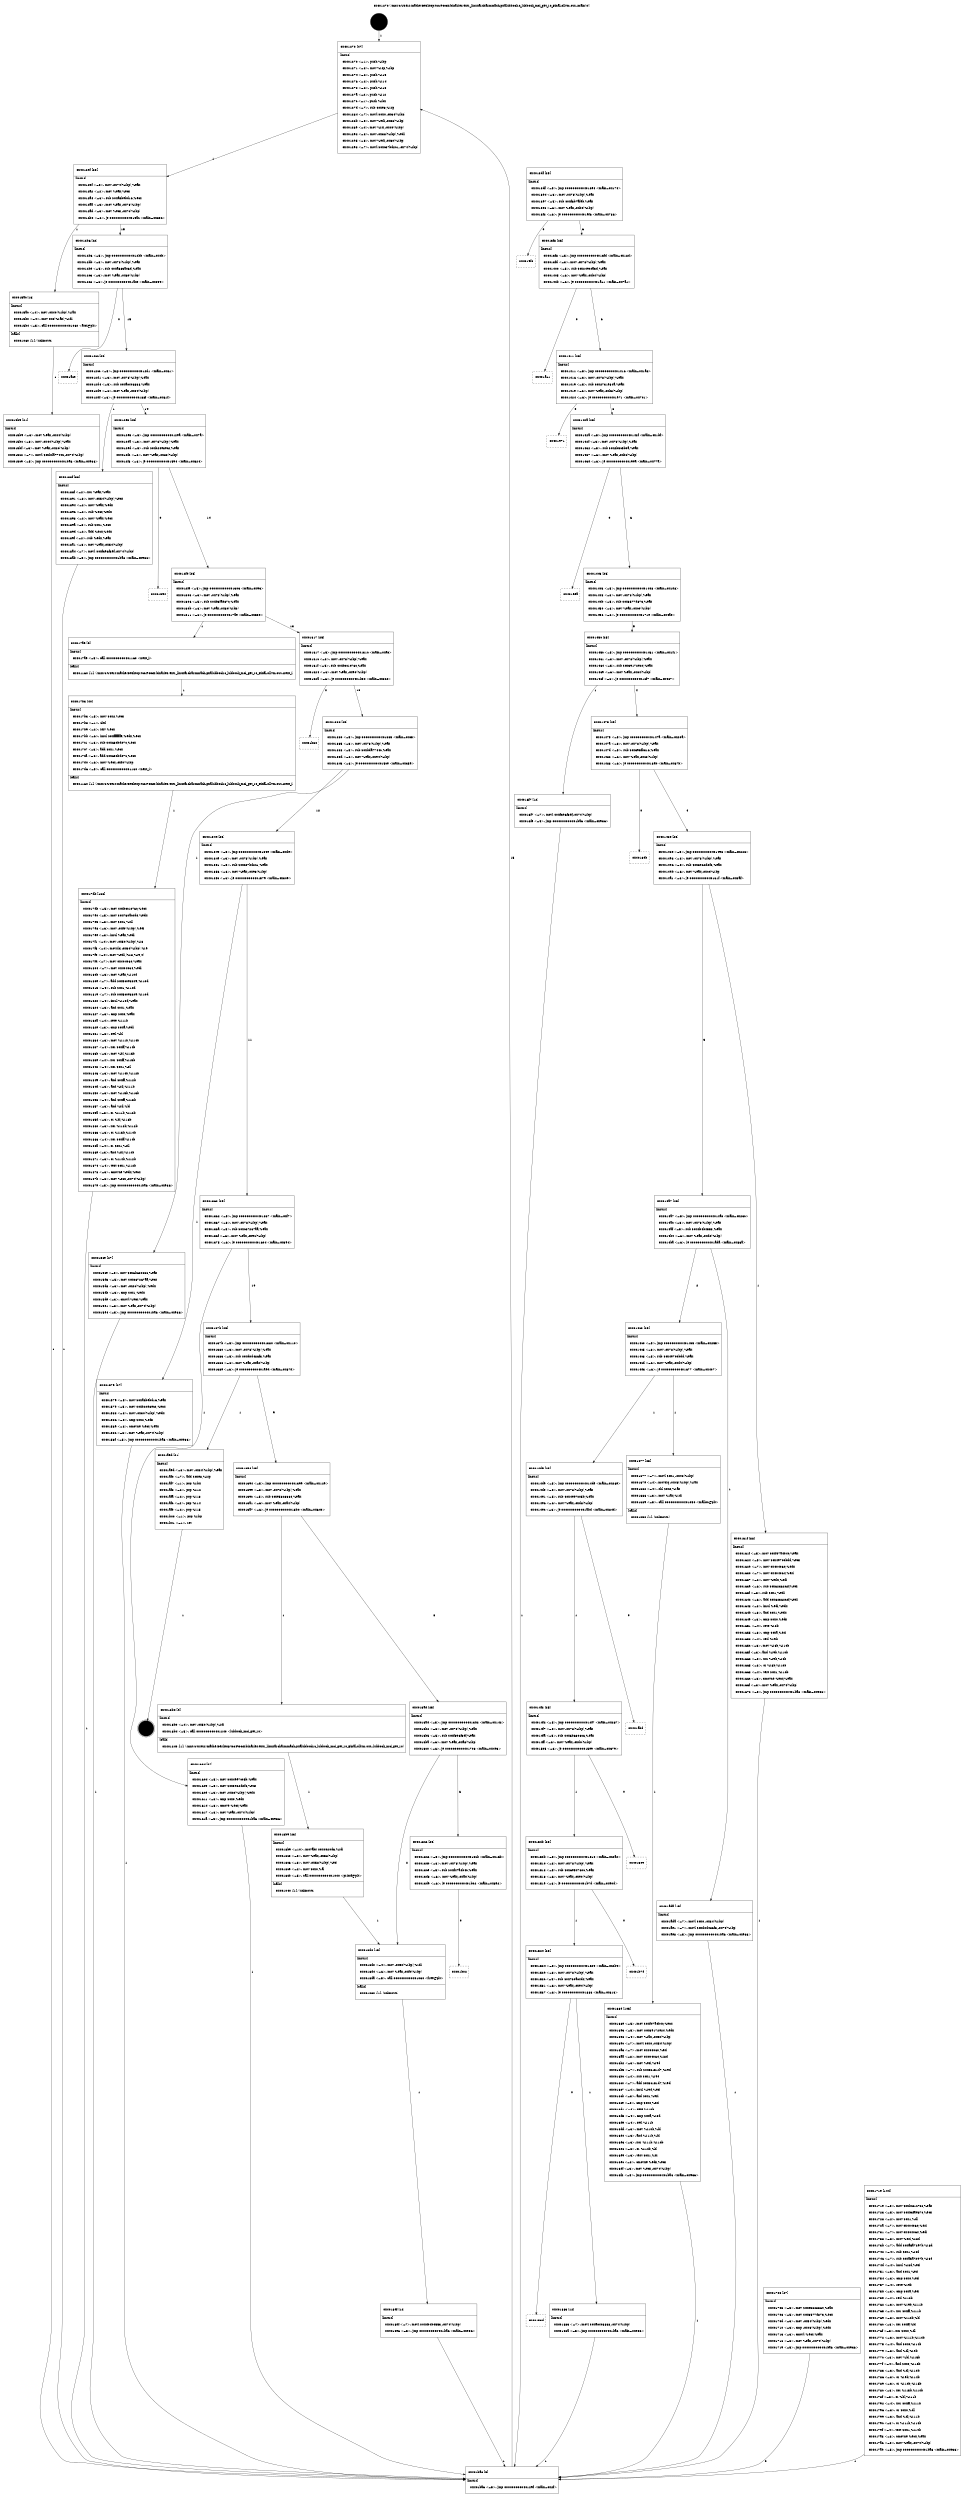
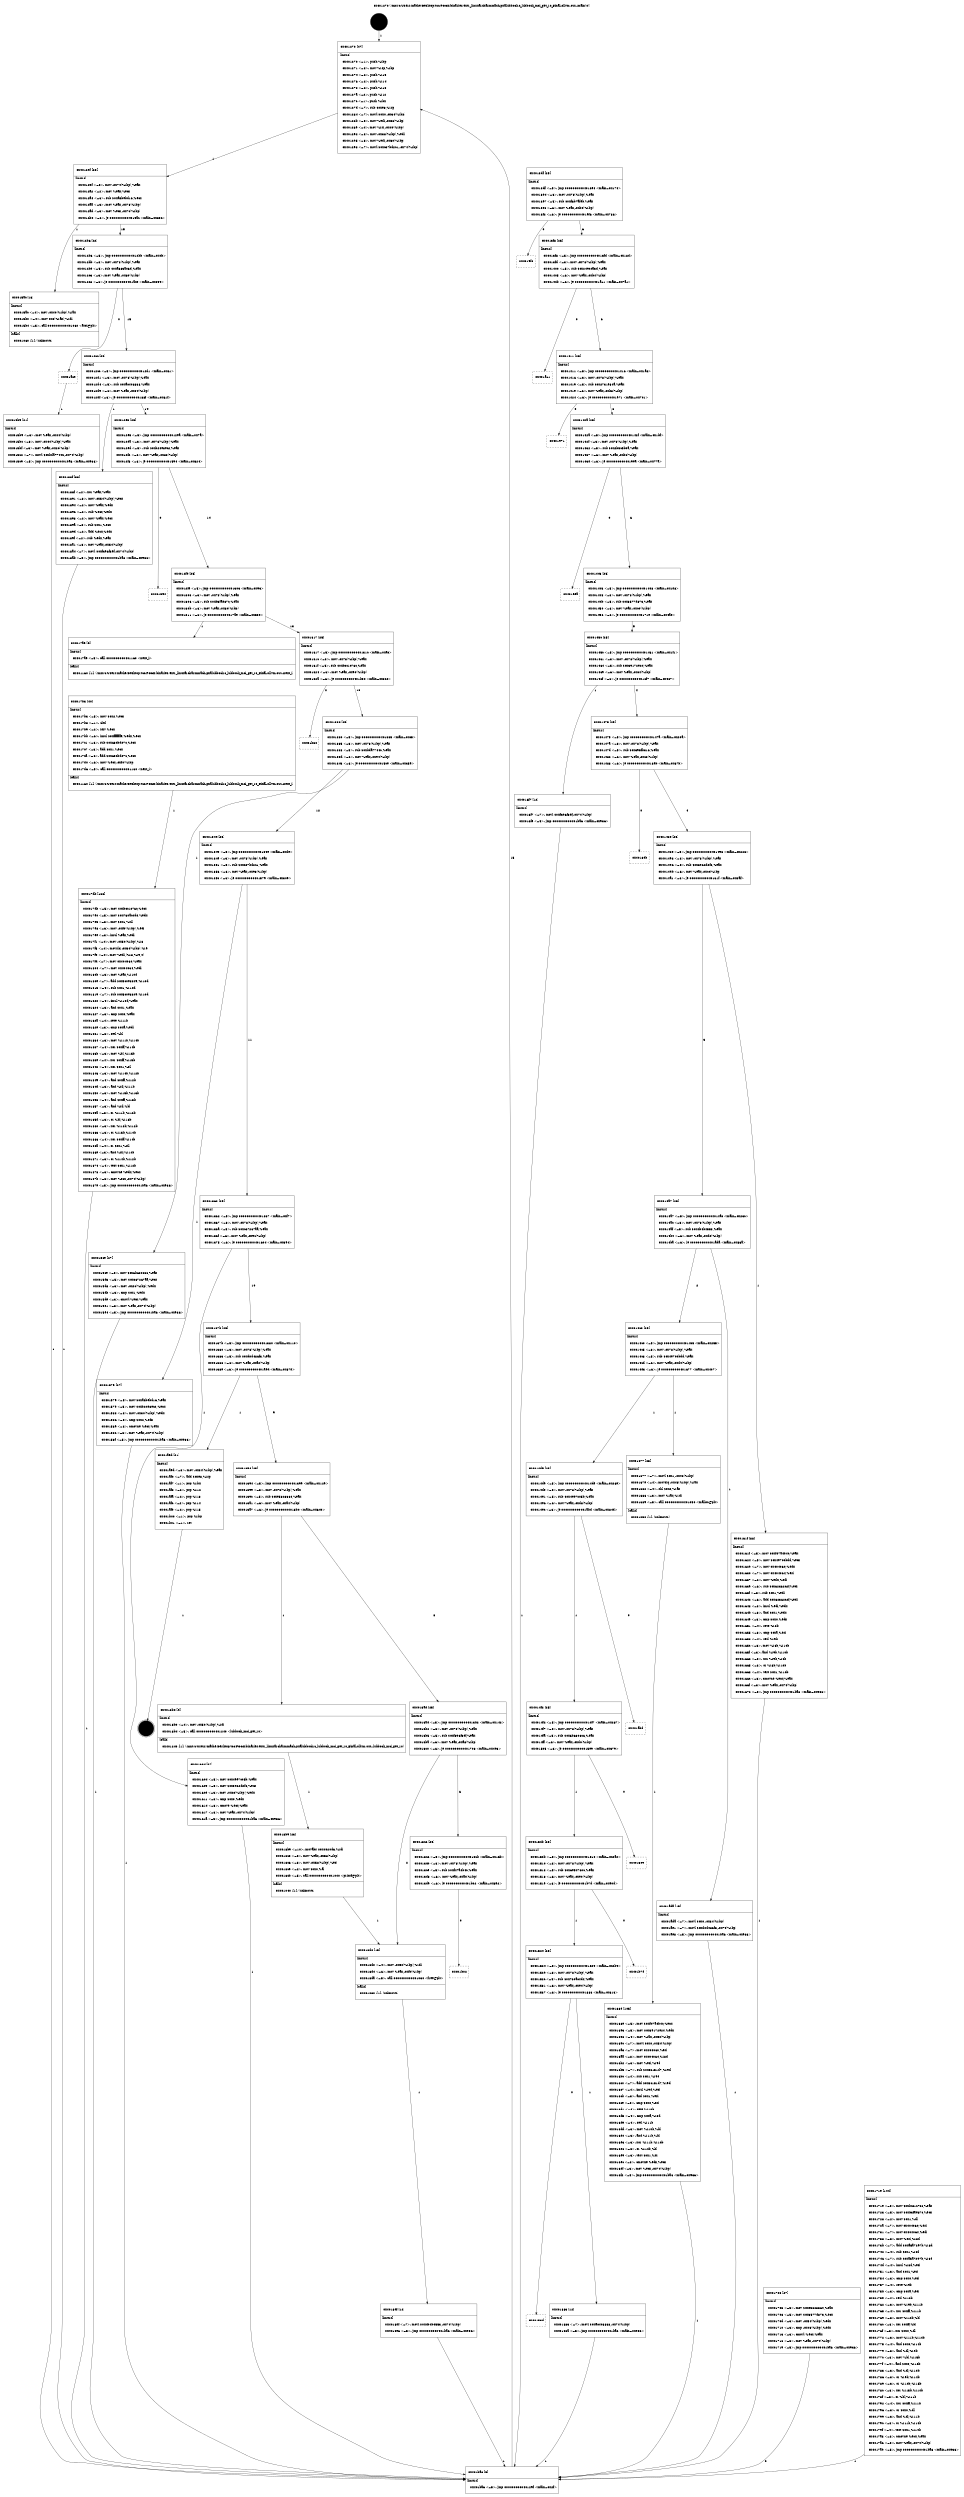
edge "0x4015ac [13]" -> "0x4015b9 [21]": now "0x401ac9" -> "0x4015b9 [21]"
edge "0x4017ae [5]" -> "0x4017b3 [40]": removed, label "1"
